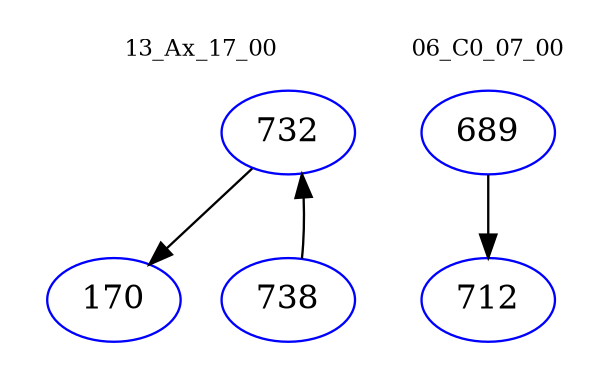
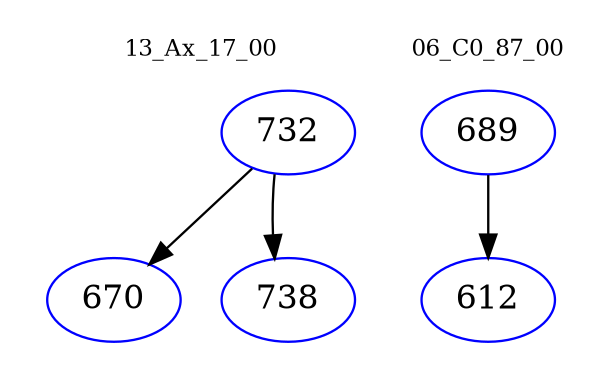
cluster "06_C0_07_00": label "06_C0_07_00" -> "06_C0_87_00"
edge "738" -> "732": reversed
node "170": label "170" -> "670"
node "712": label "712" -> "612"
